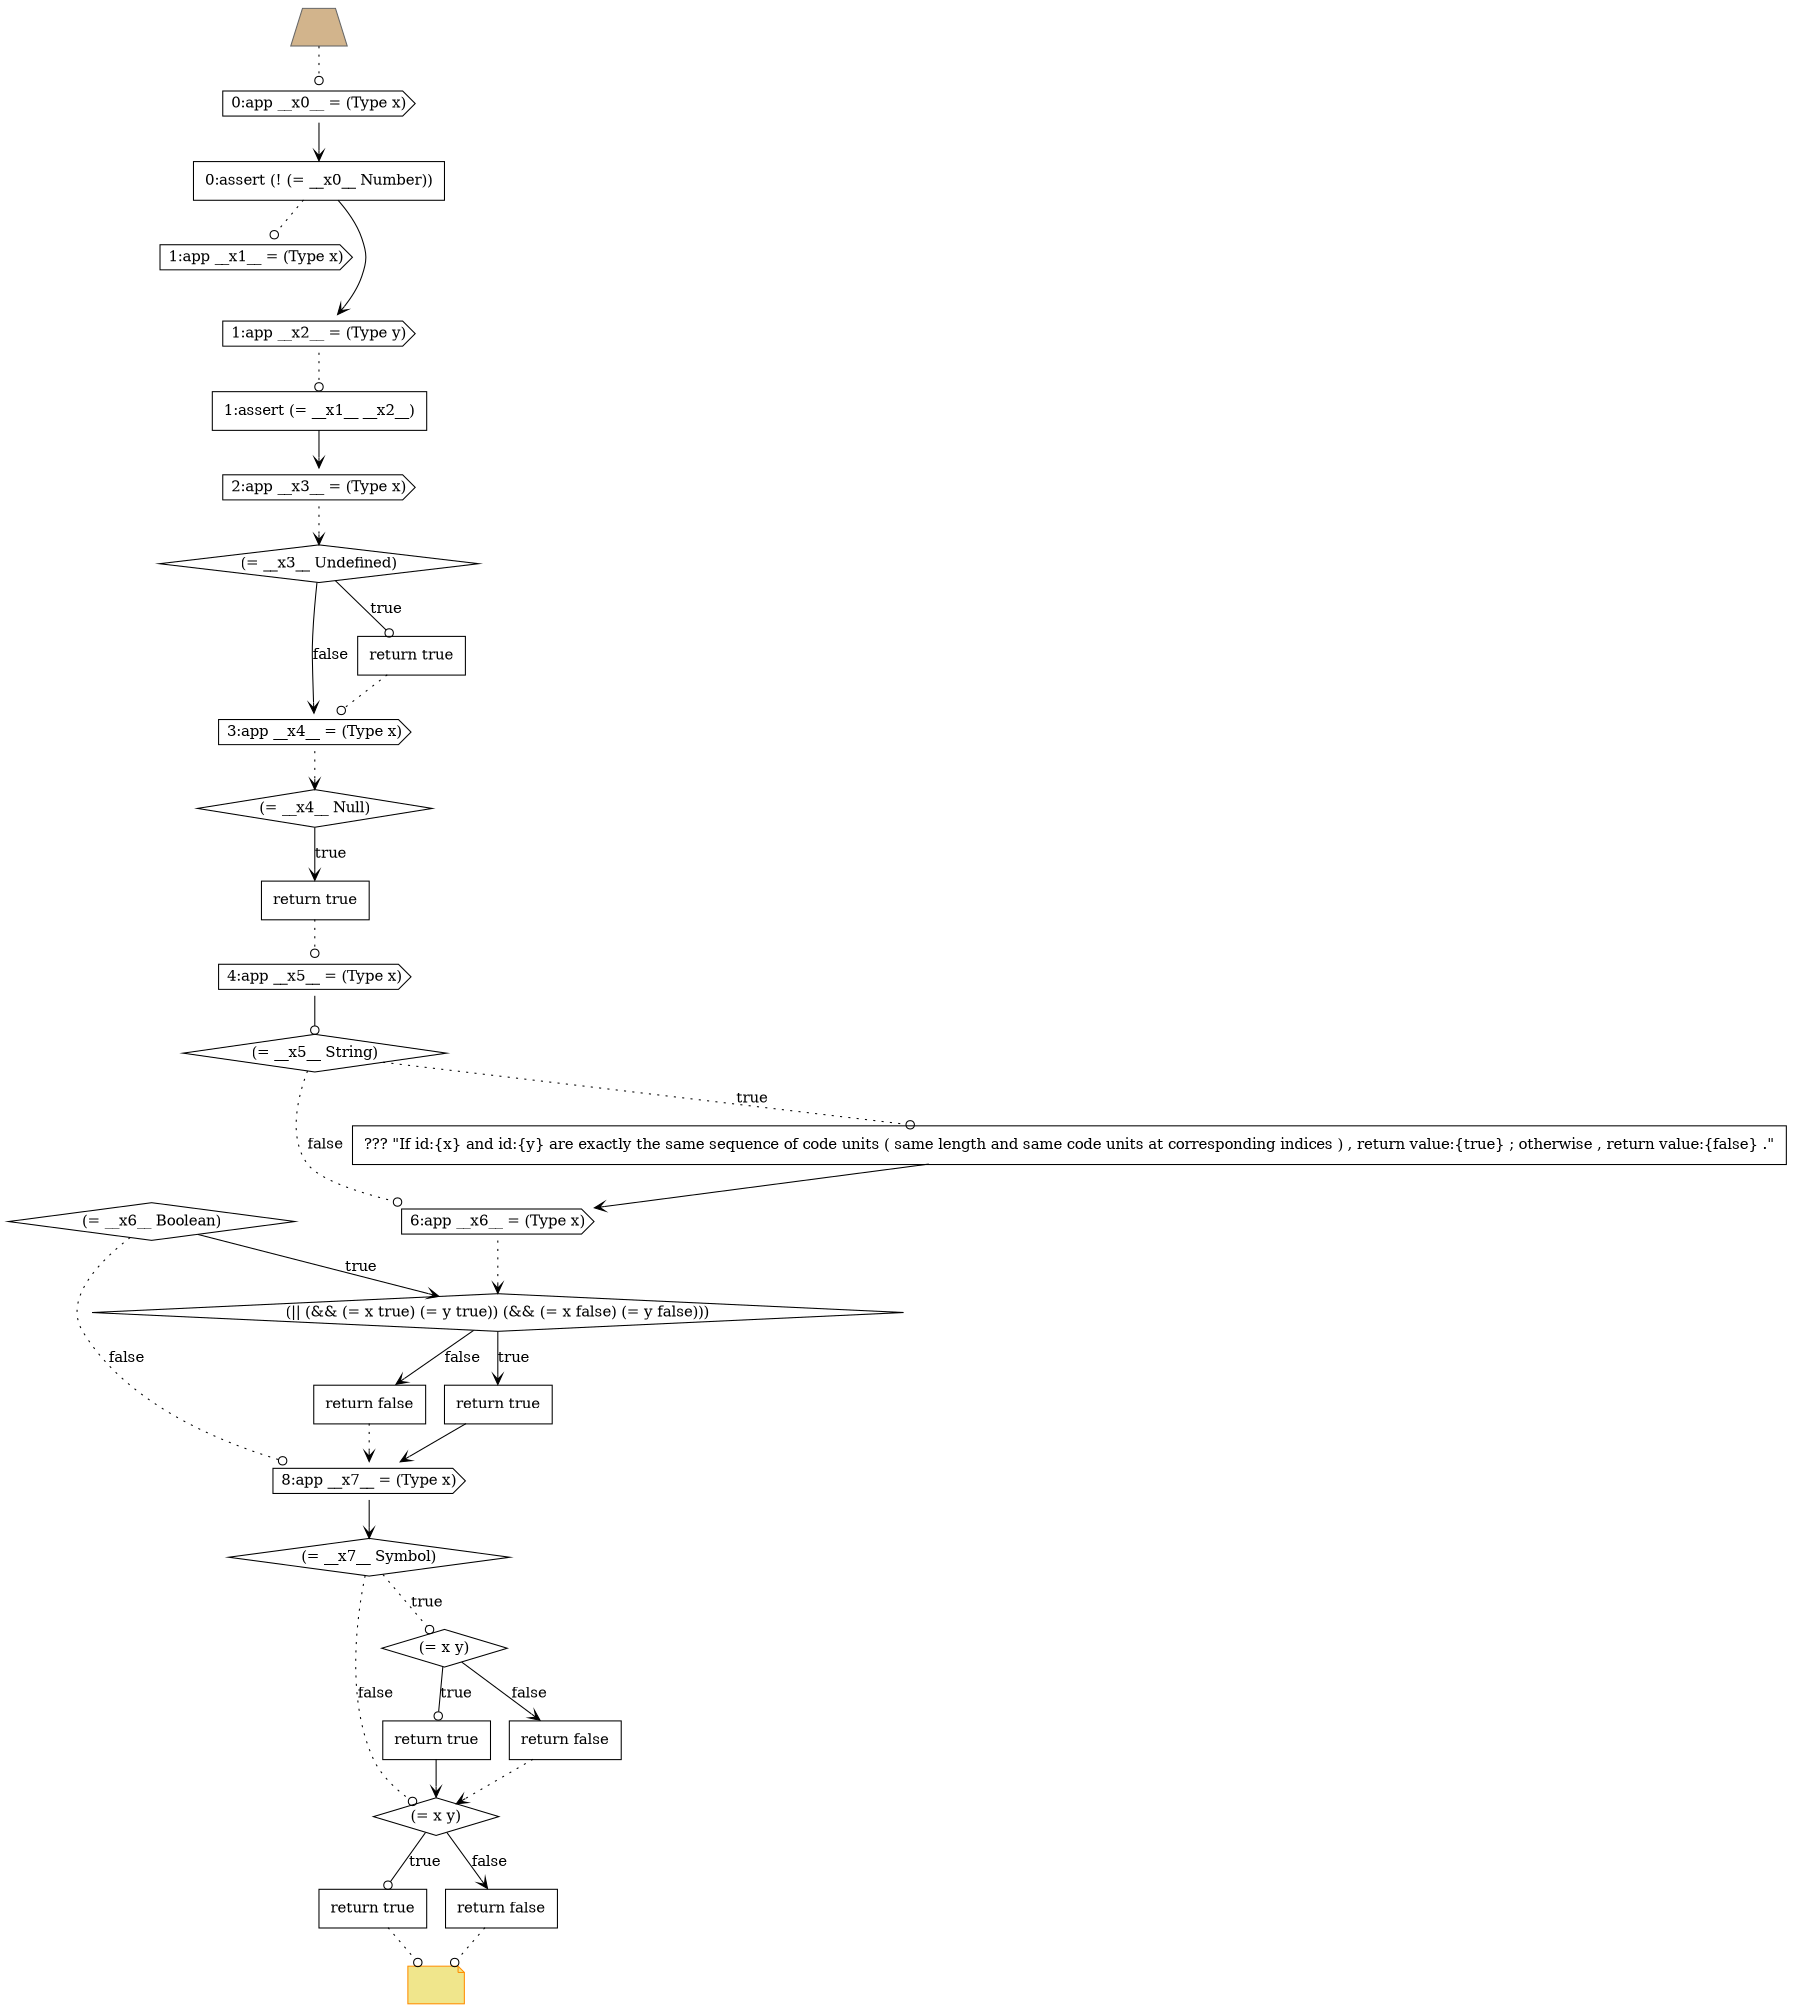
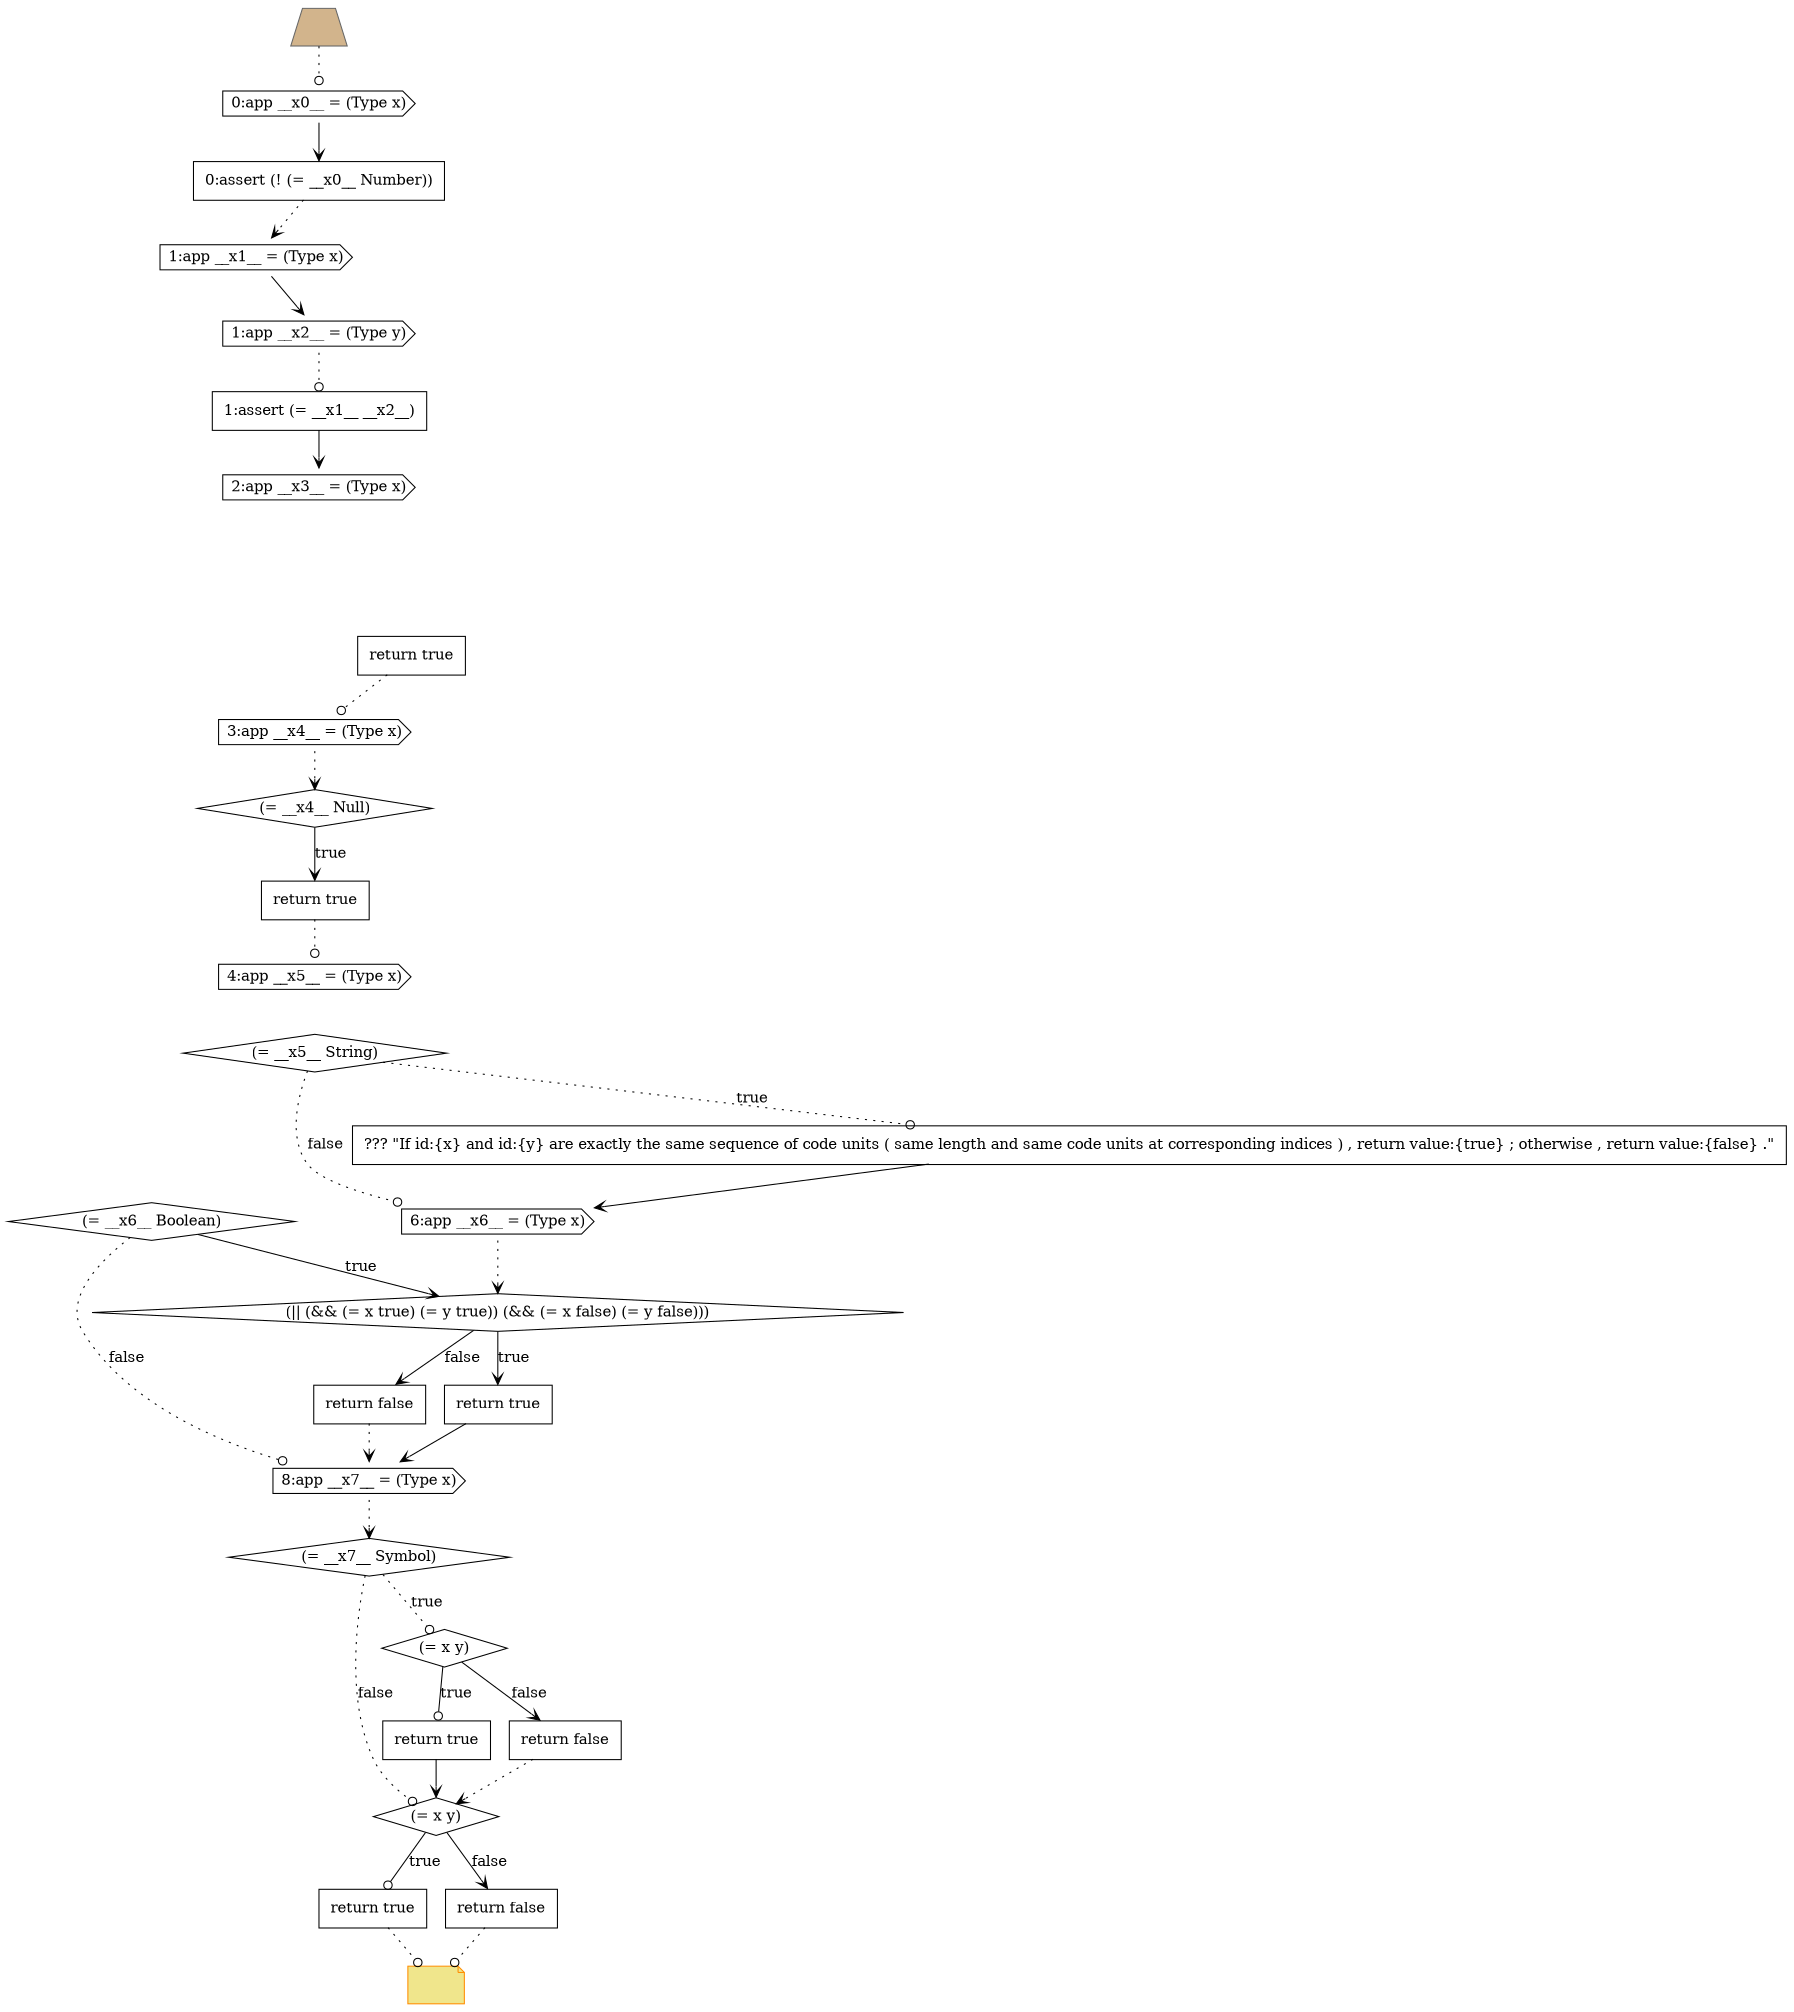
edge "0:assert (! (= __x0__ Number))" -> "1:app __x1__ = (Type x)": arrowhead odot -> vee
edge "0:assert (! (= __x0__ Number))" -> "1:app __x2__ = (Type y)": now "1:app __x1__ = (Type x)" -> "1:app __x2__ = (Type y)"
node "(= __x3__ Undefined)": removed
edge "4:app __x5__ = (Type x)" -> "(= __x5__ String)": removed
edge "8:app __x7__ = (Type x)" -> "(= __x7__ Symbol)": style solid -> dotted
